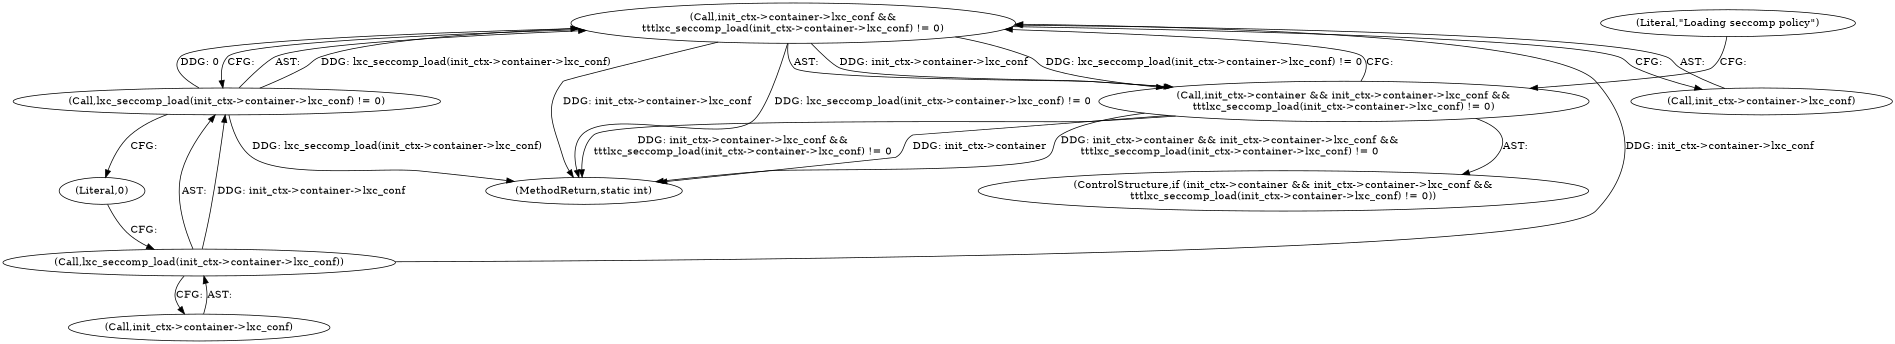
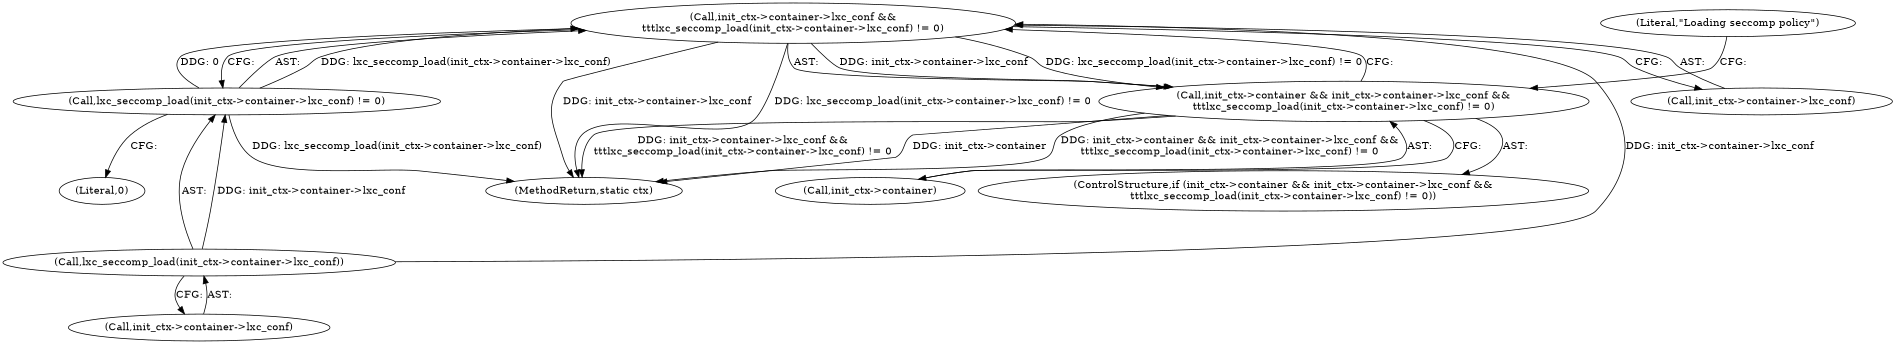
node "(MethodReturn,static int)": label "(MethodReturn,static int)" -> "(MethodReturn,static ctx)"
node "(Call,init_ctx->container)": added
edge "(Literal,0)" -> "(Call,lxc_seccomp_load(init_ctx->container->lxc_conf))": removed, label "CFG:"
